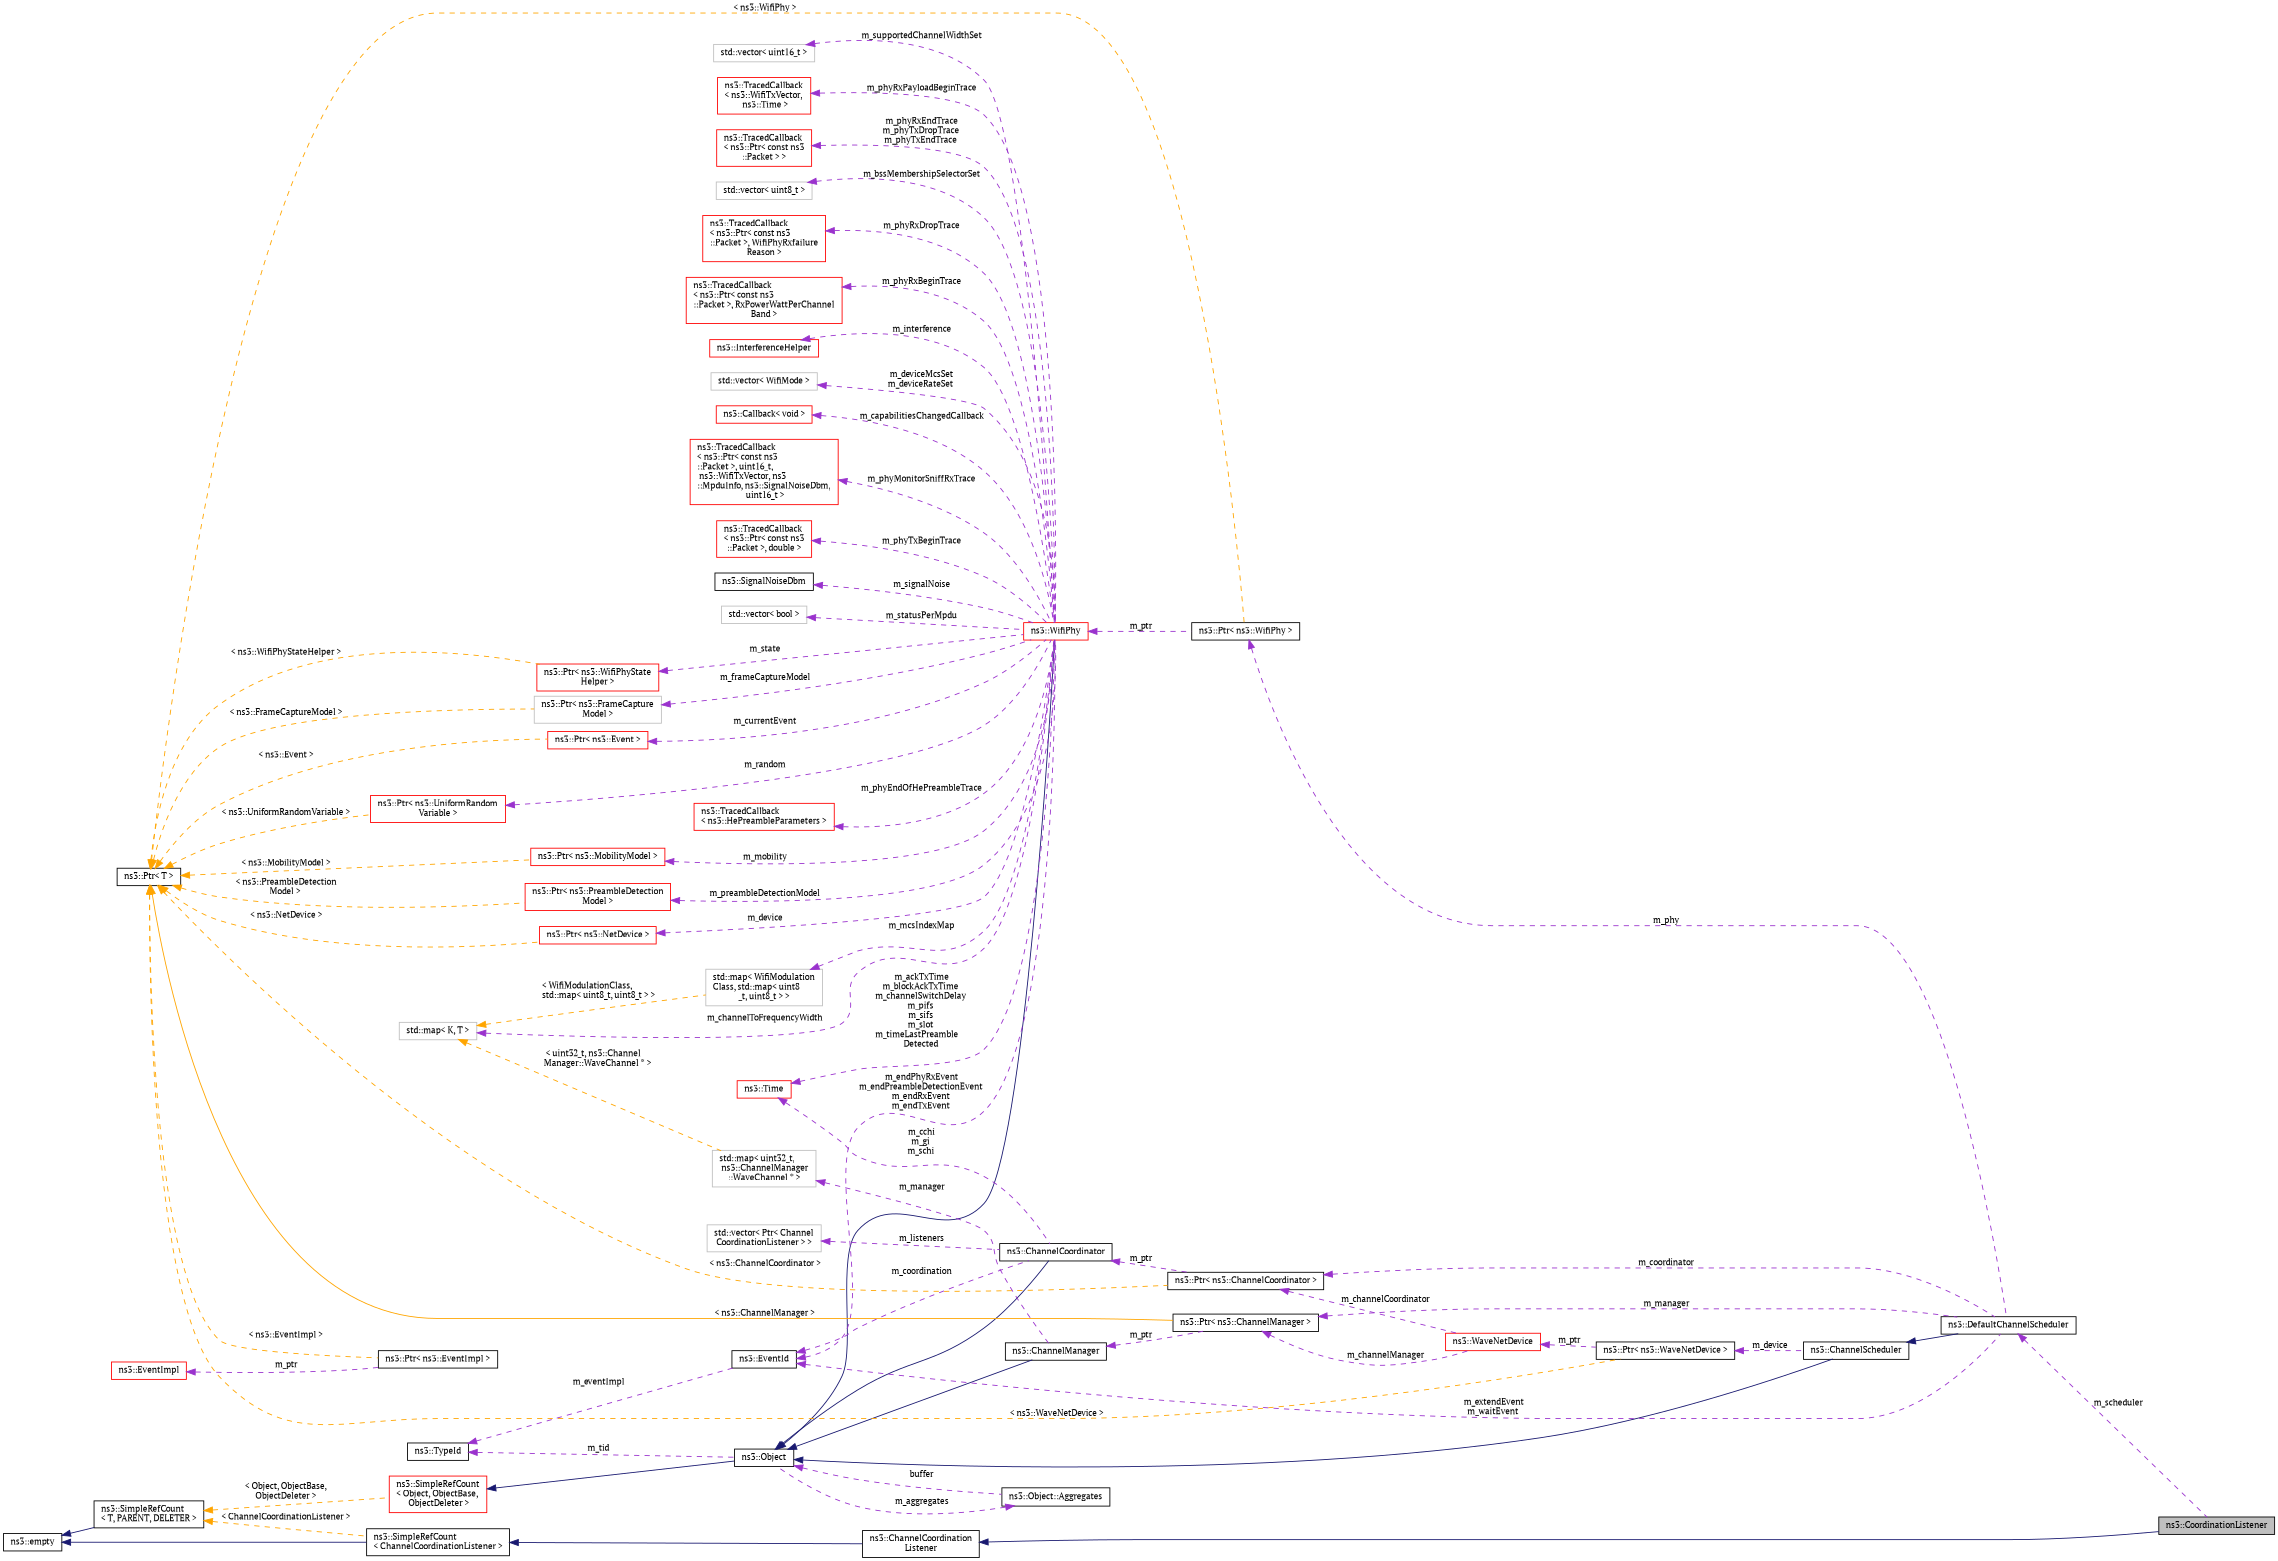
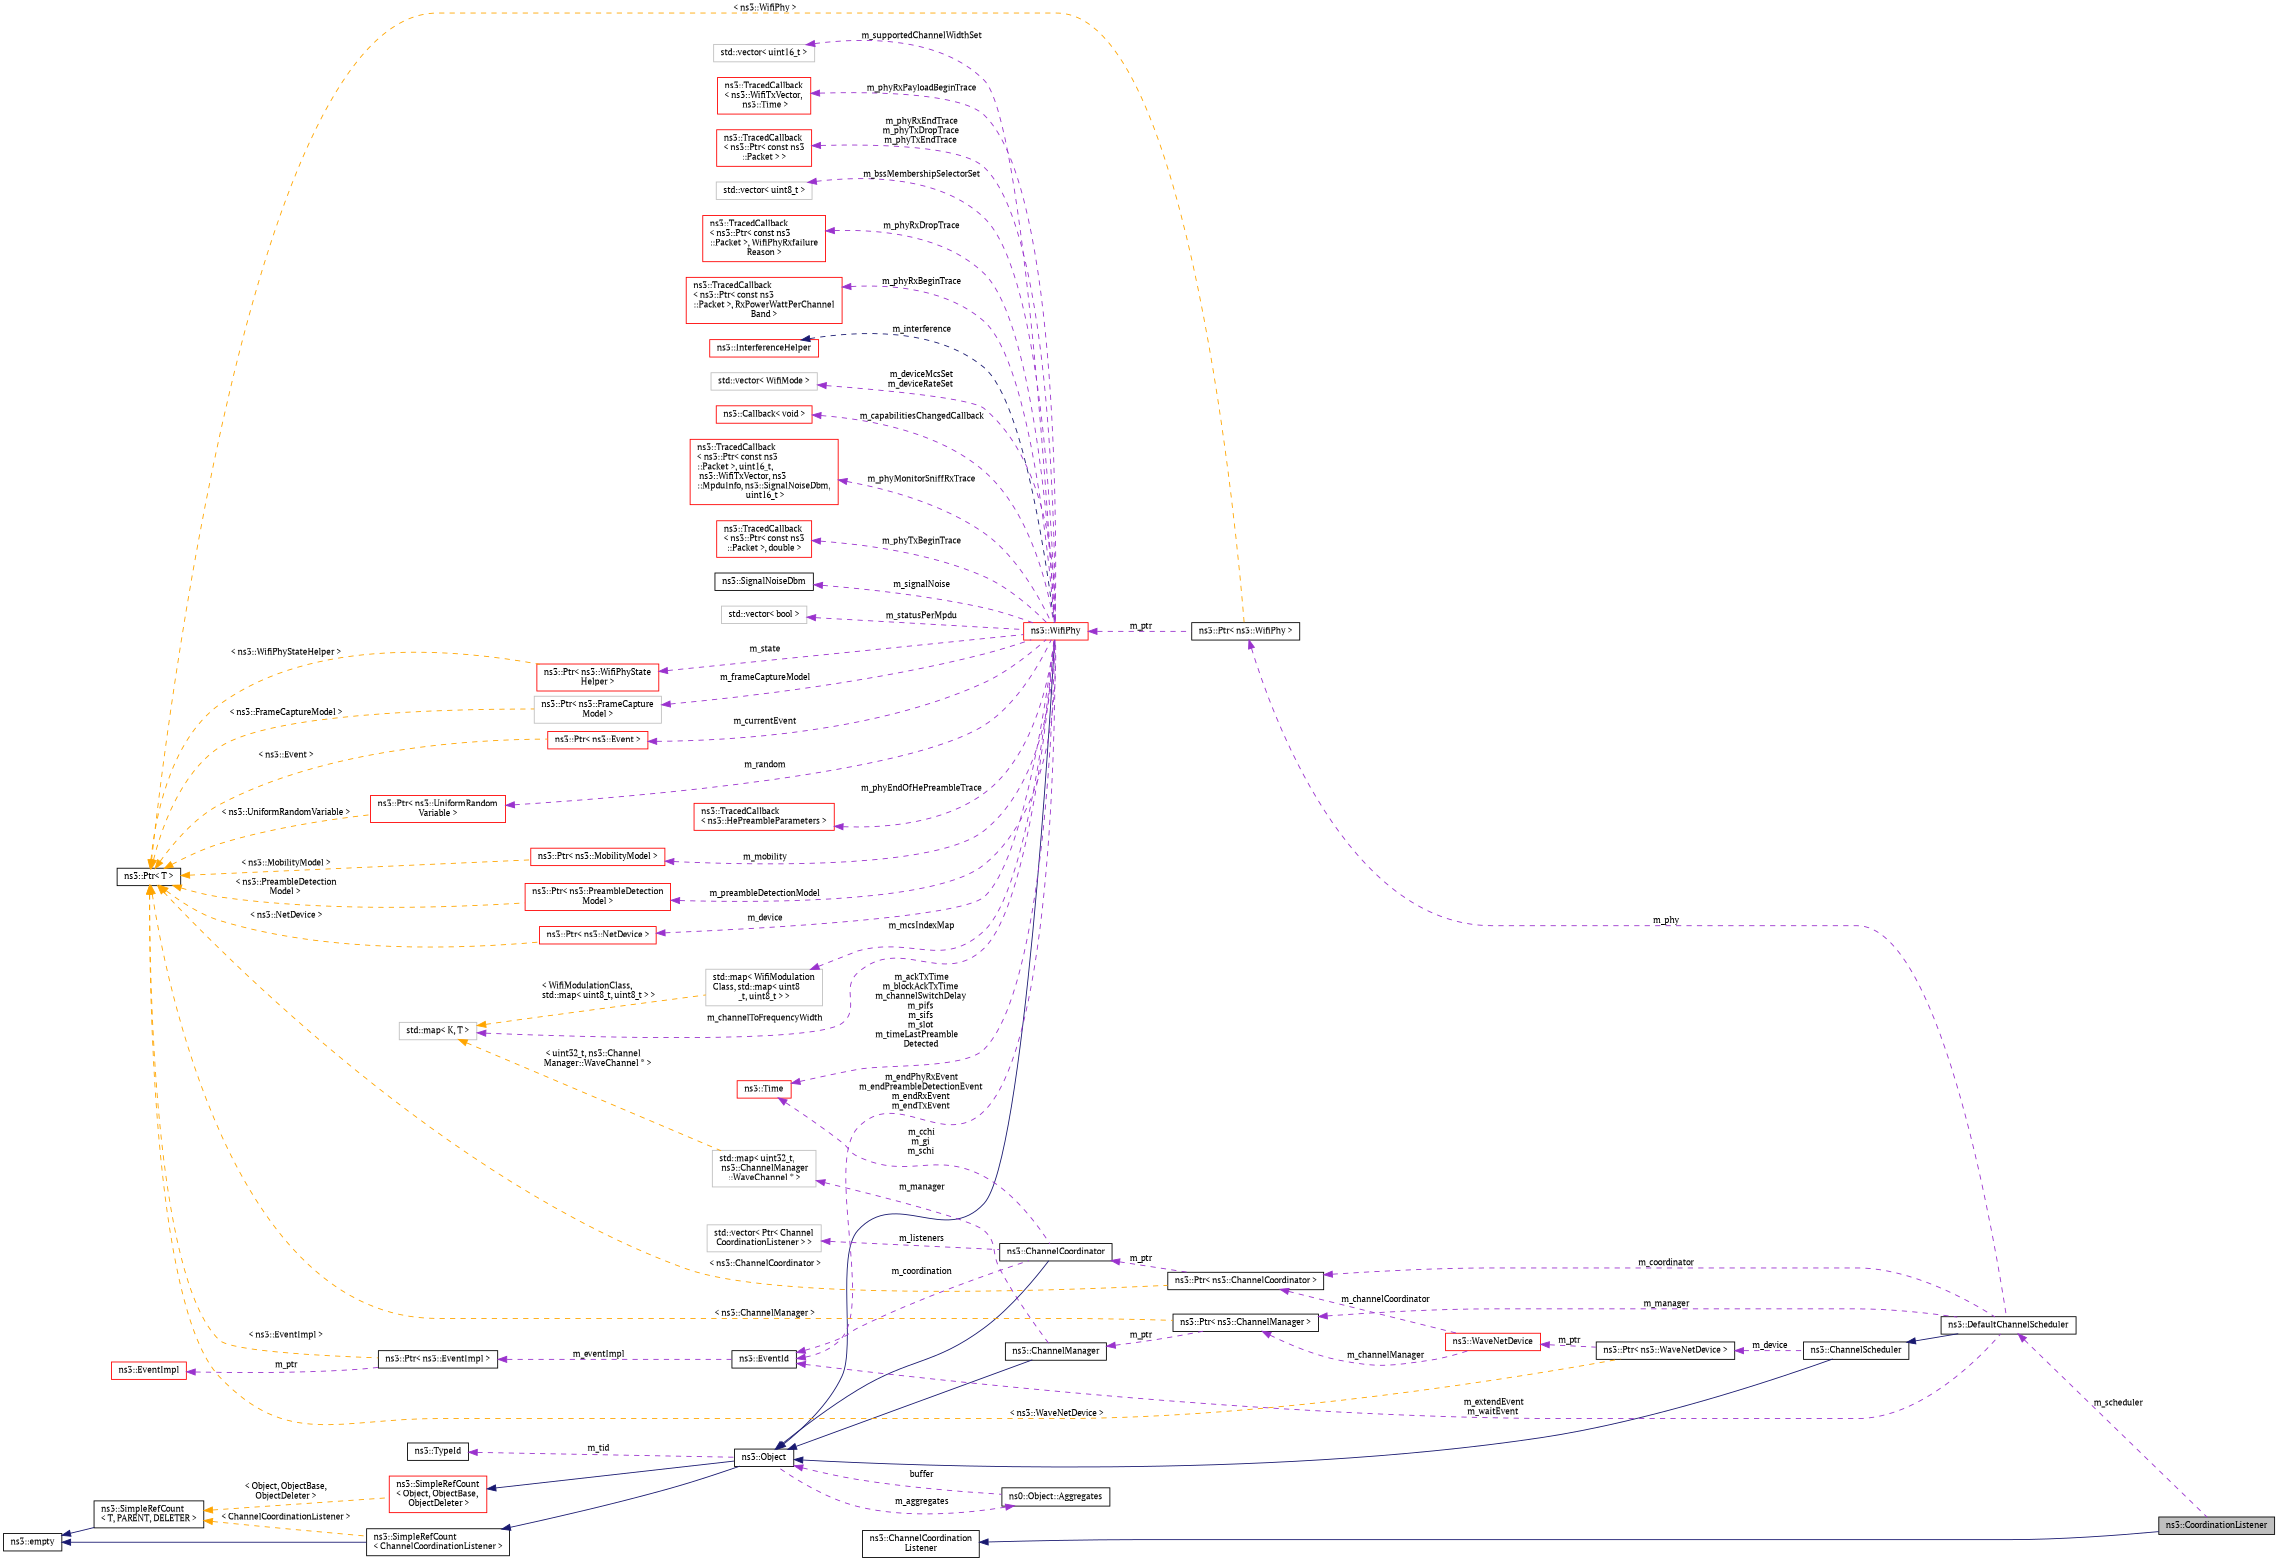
edge "ns3::WifiPhy" -> "ns3::InterferenceHelper": color darkorchid3 -> midnightblue
edge "ns3::Ptr< ns3::ChannelManager >" -> "ns3::Ptr< T >": style solid -> dashed
edge "ns3::EventId" -> "ns3::TypeId": now "ns3::EventId" -> "ns3::Ptr< ns3::EventImpl >"
node "ns3::Object::Aggregates": label "ns3::Object::Aggregates" -> "ns0::Object::Aggregates"
edge "ns3::ChannelCoordination Listener" -> "ns3::SimpleRefCount < ChannelCoordinationListener >": now "ns3::Object" -> "ns3::SimpleRefCount < ChannelCoordinationListener >"
